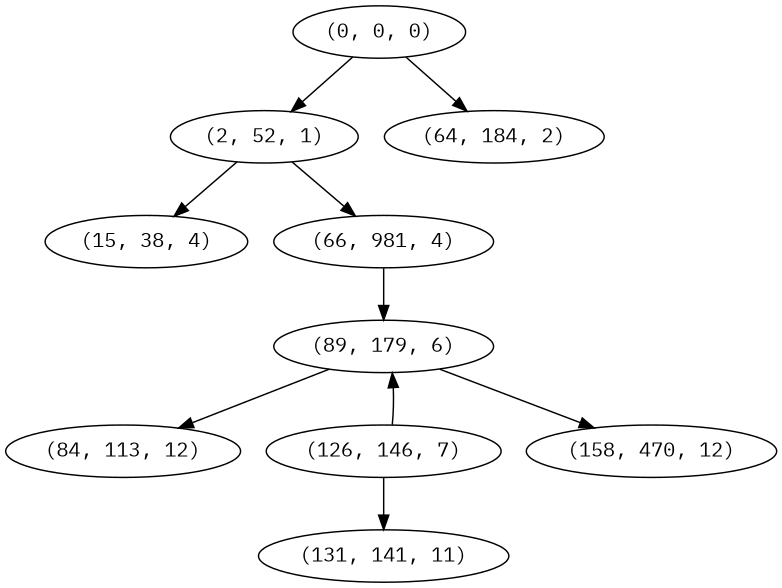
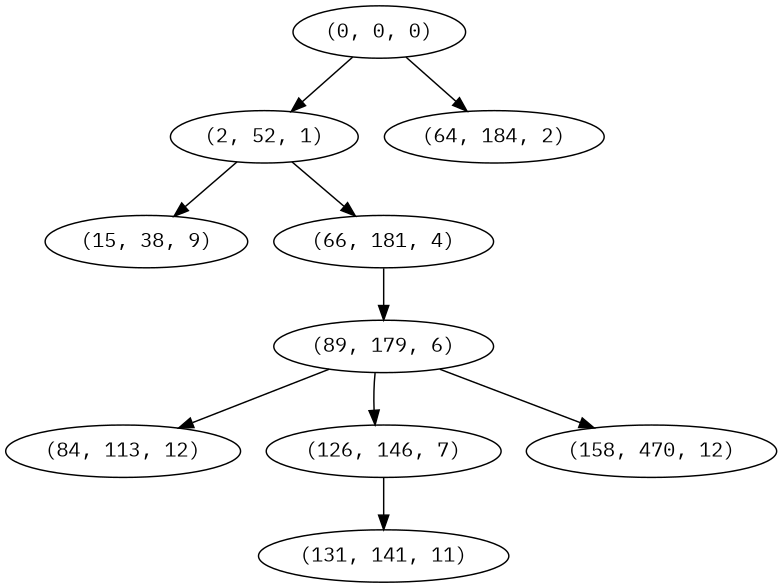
node "(15, 38, 4)": label "(15, 38, 4)" -> "(15, 38, 9)"
node "(66, 981, 4)": label "(66, 981, 4)" -> "(66, 181, 4)"
edge "(126, 146, 7)" -> "(89, 179, 6)": reversed
